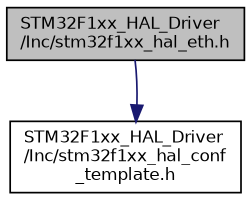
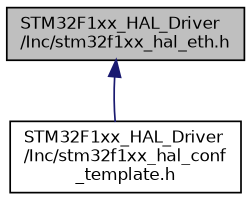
edge "STM32F1xx_HAL_Driver /Inc/stm32f1xx_hal_eth.h" -> "STM32F1xx_HAL_Driver /Inc/stm32f1xx_hal_conf _template.h": reversed
